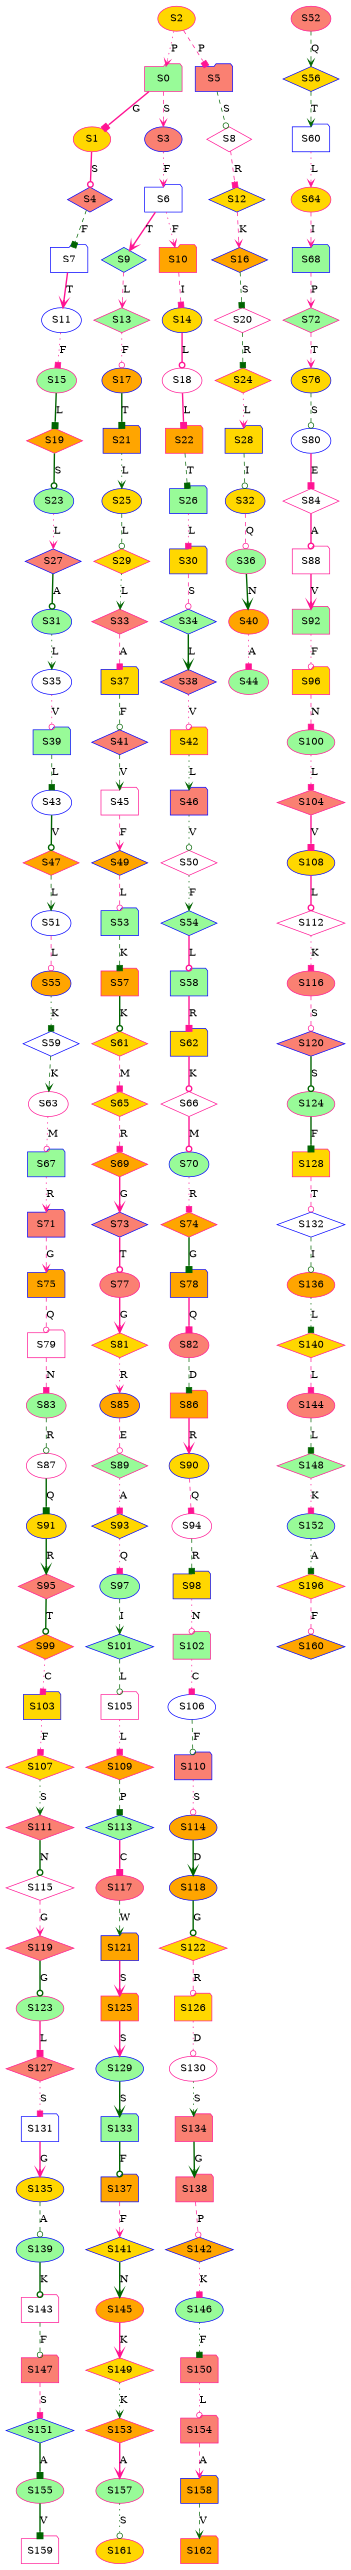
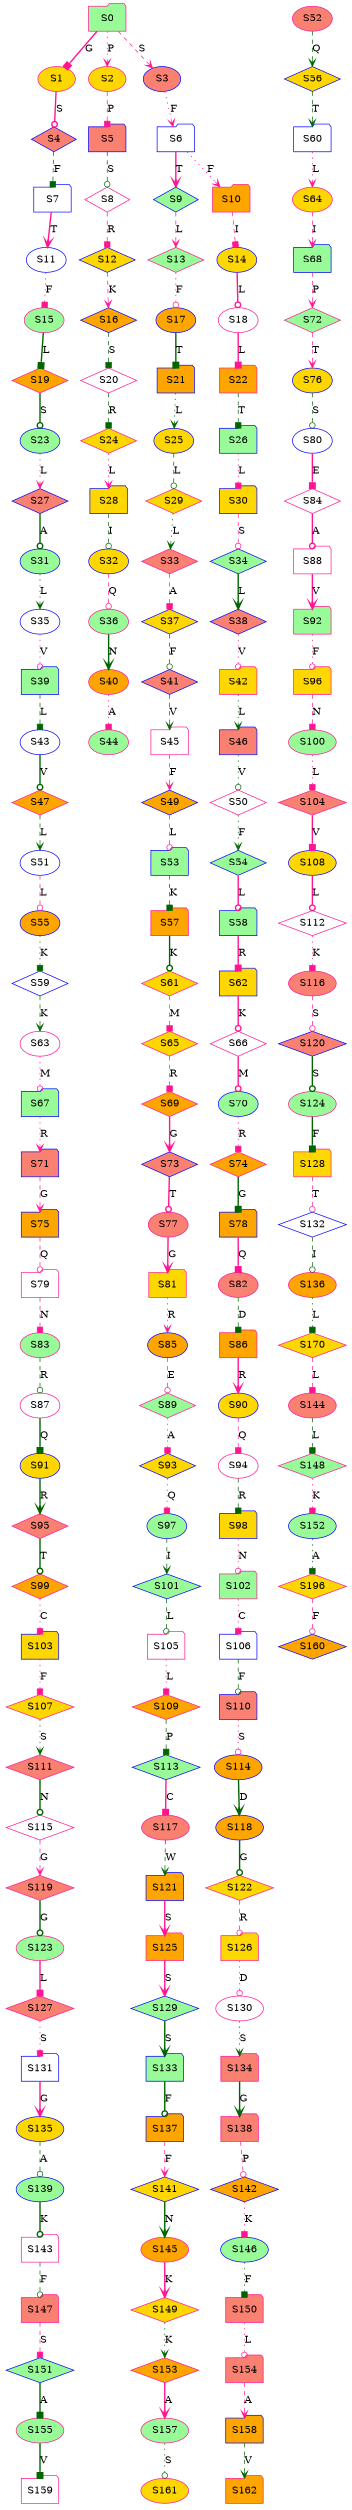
edge "S2" -> "S0": reversed
node "S37": shape folder -> diamond
node "S81": shape diamond -> folder
node "S140": label "S140" -> "S170"
node "S106": shape ellipse -> folder
node "S129": shape ellipse -> diamond
